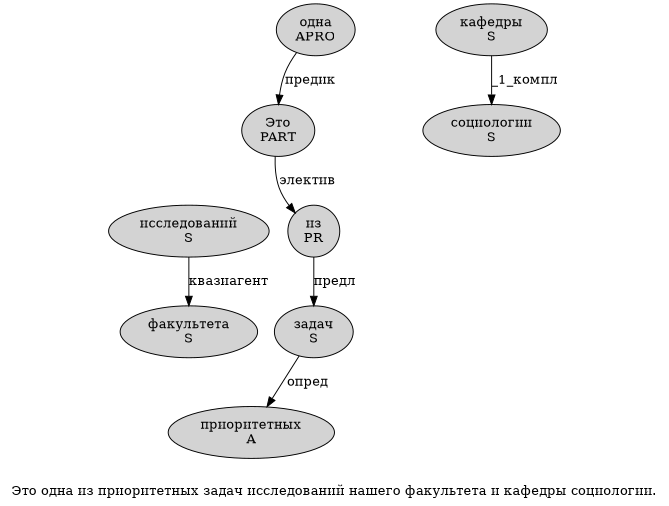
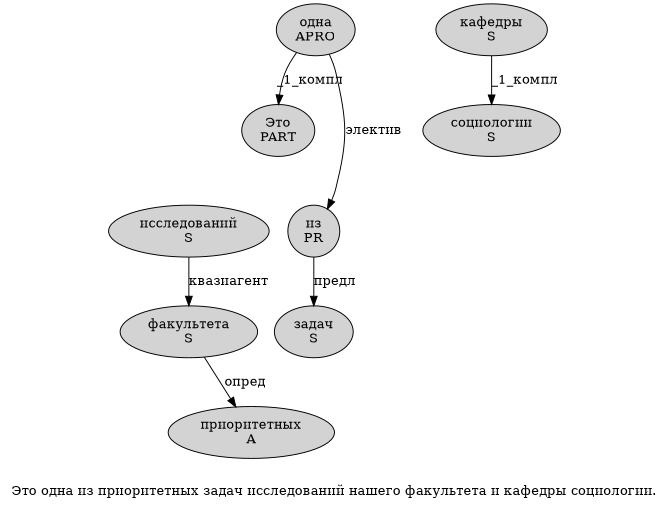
edge "одна APRO" -> "Это PART": label "предик" -> "_1_компл"
edge "Это PART" -> "из PR": now "одна APRO" -> "из PR"
edge "задач S" -> "приоритетных A": now "факультета S" -> "приоритетных A"
